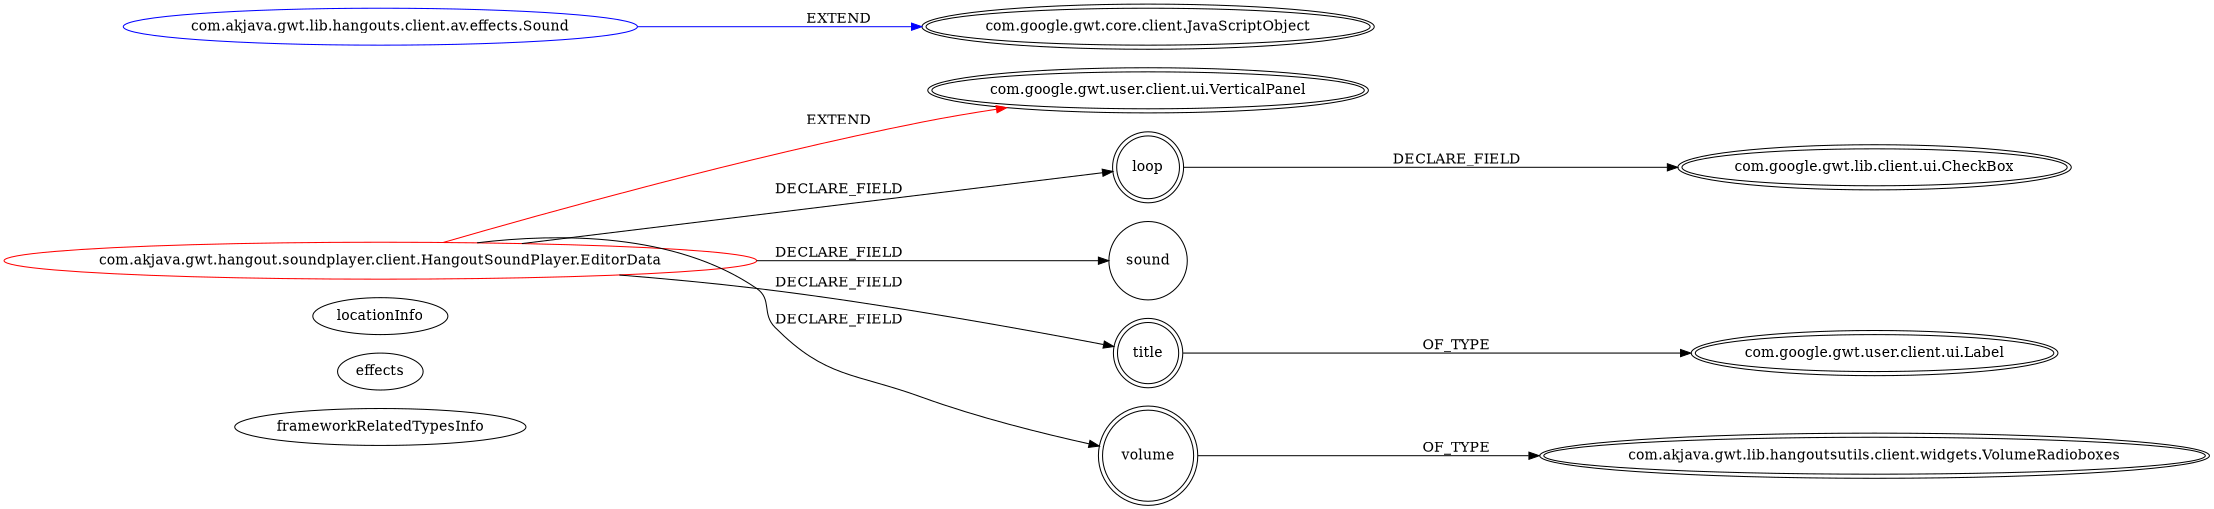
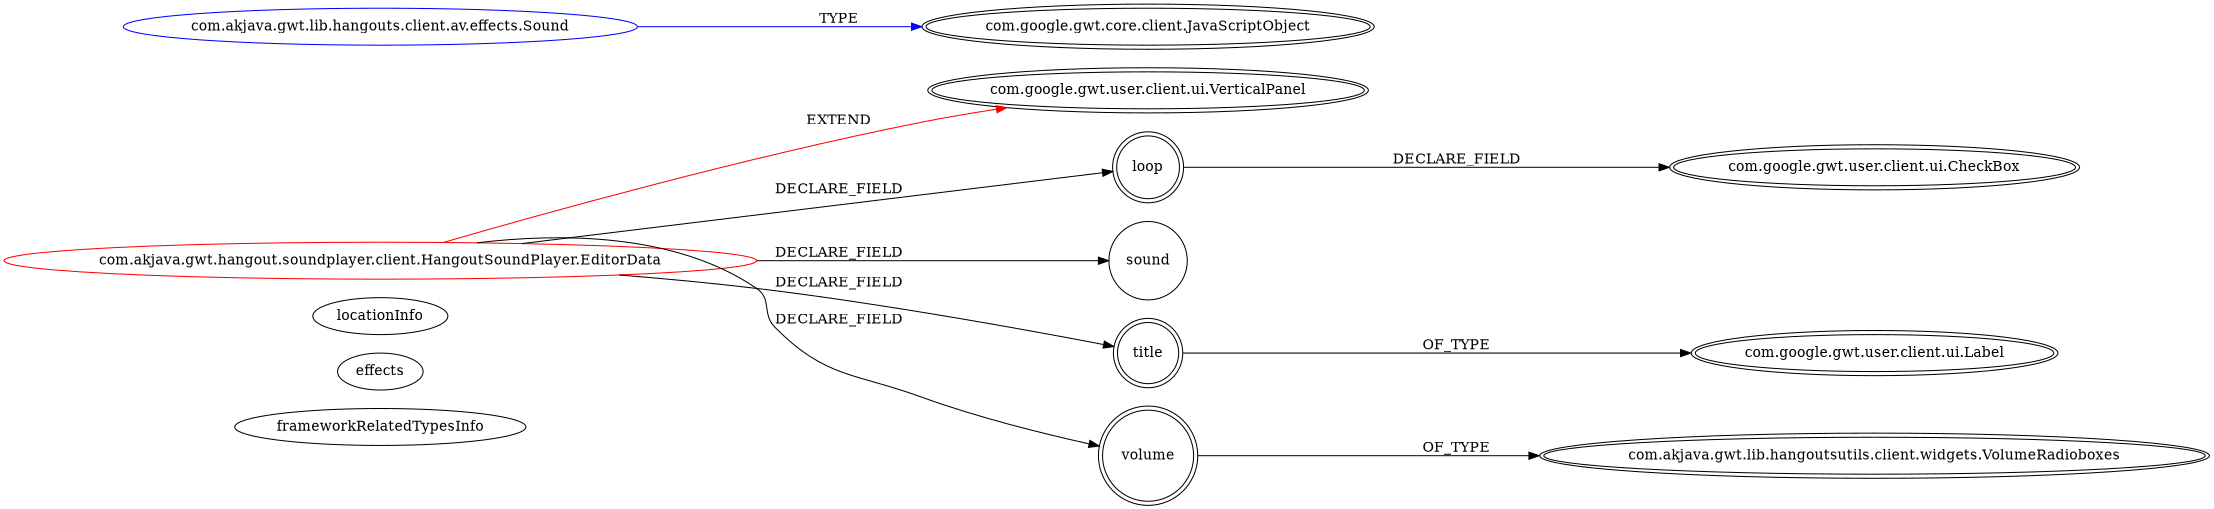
edge "com.akjava.gwt.lib.hangouts.client.av.effects.Sound" -> "com.google.gwt.core.client.JavaScriptObject": label "EXTEND" -> "TYPE"
node "com.google.gwt.lib.client.ui.CheckBox": label "com.google.gwt.lib.client.ui.CheckBox" -> "com.google.gwt.user.client.ui.CheckBox"
